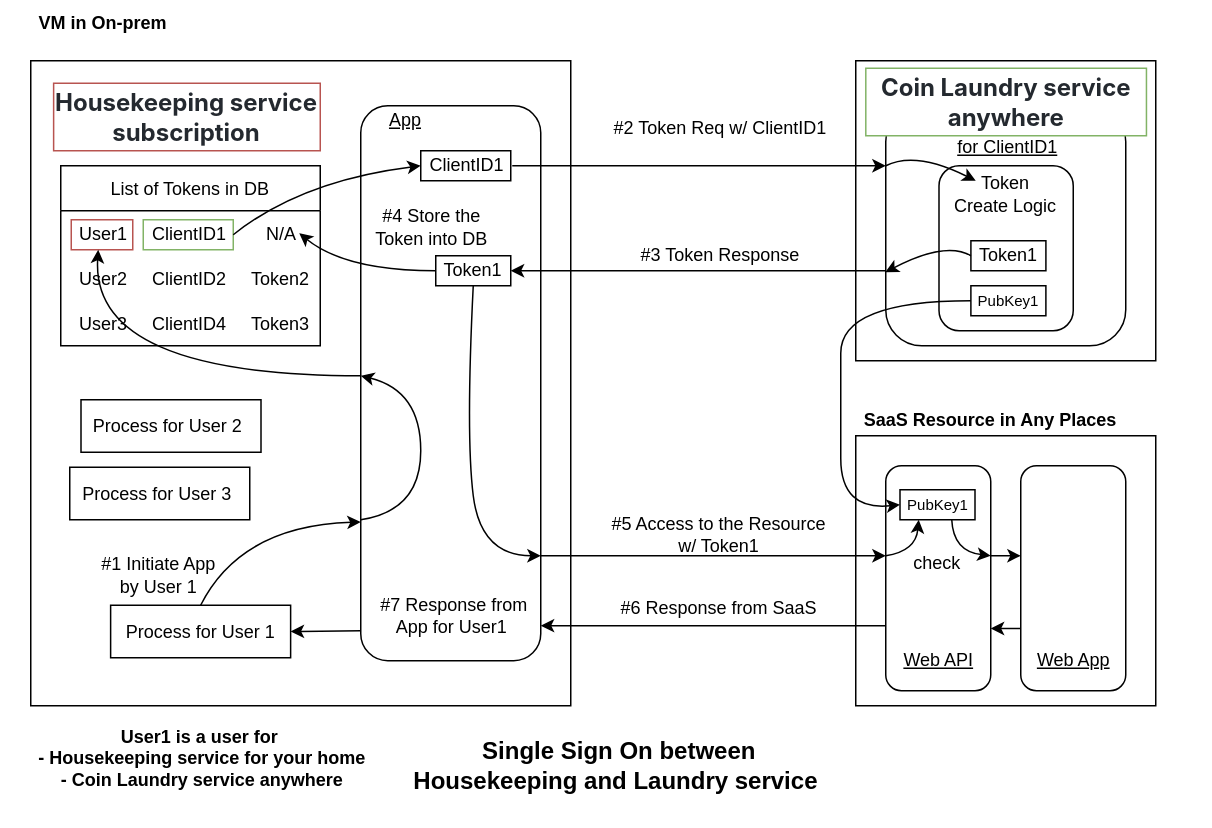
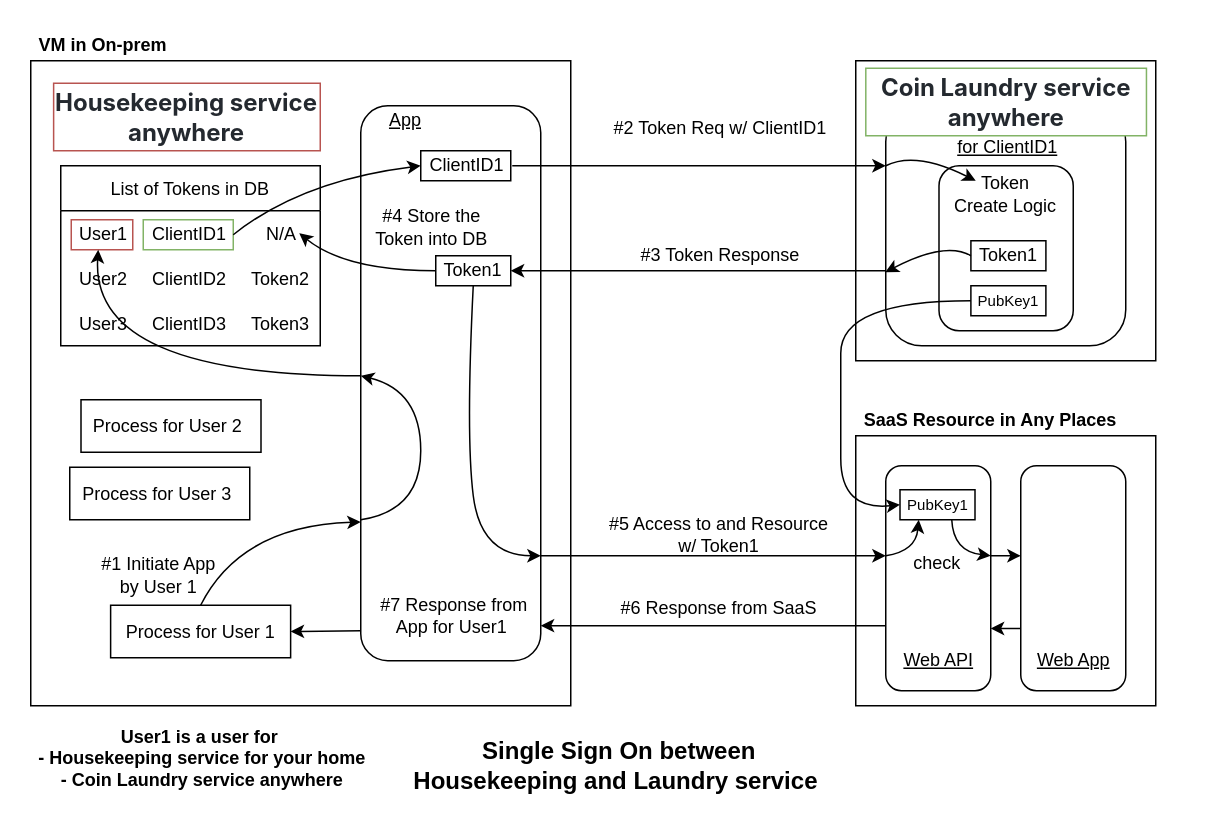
node "VM in On-prem": moved (106, 23) -> (106, 46)
node "Housekeeping service subscription": label "Housekeeping service subscription" -> "Housekeeping service anywhere"
node "User3 ClientID4 Token3": label "User3 ClientID4 Token3" -> "User3 ClientID3 Token3"
node "#5 Access to the Resource w/ Token1": label "#5 Access to the Resource w/ Token1" -> "#5 Access to and Resource w/ Token1"
